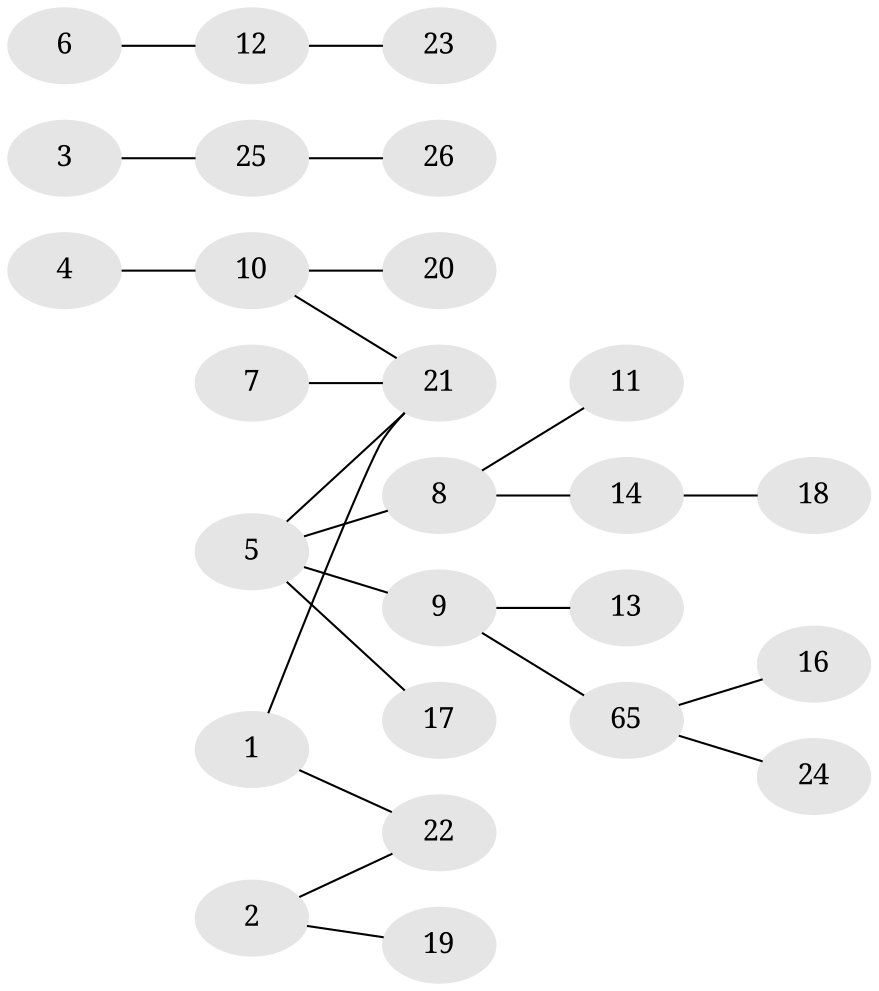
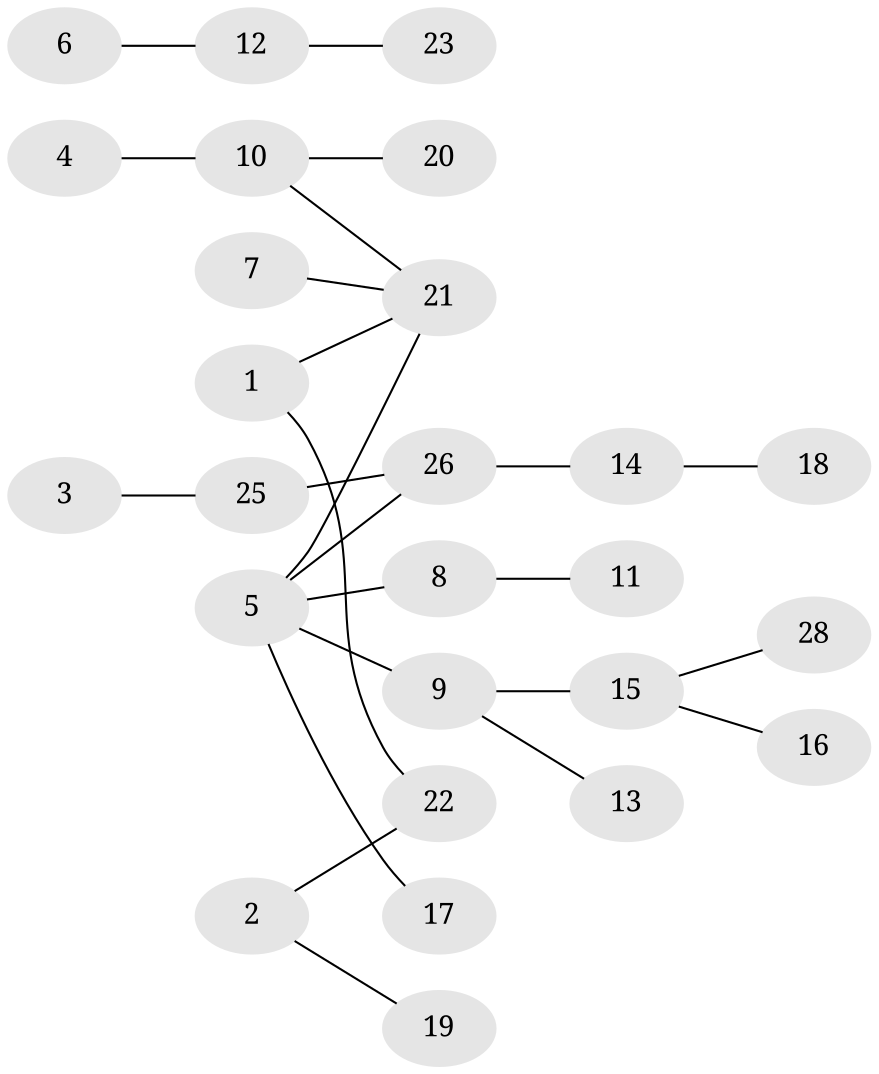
edge "8" -- "14": now "26" -- "14"
edge "26" -- "5": added
node "65": label "65" -> "15"
node "24": label "24" -> "28"
